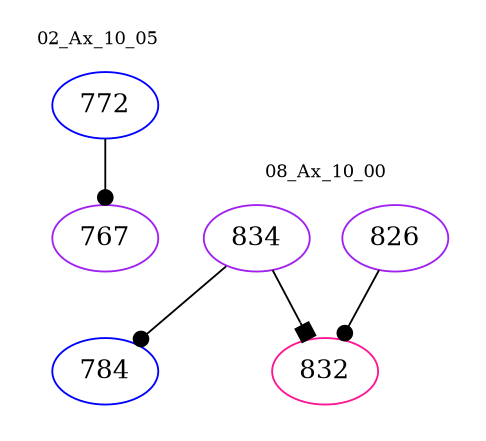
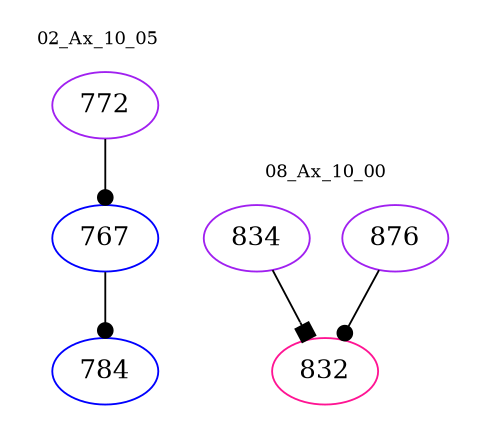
node "772": color blue -> purple
node "767": color purple -> blue
node "826": label "826" -> "876"
edge "834" -> "784": now "767" -> "784"
